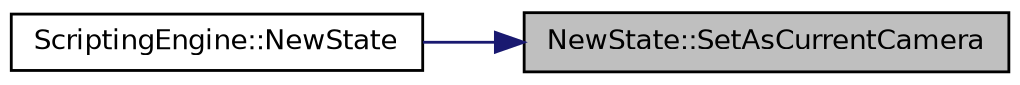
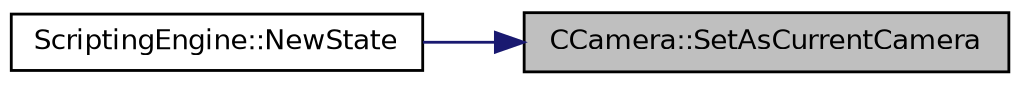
node "NewState::SetAsCurrentCamera": label "NewState::SetAsCurrentCamera" -> "CCamera::SetAsCurrentCamera"
